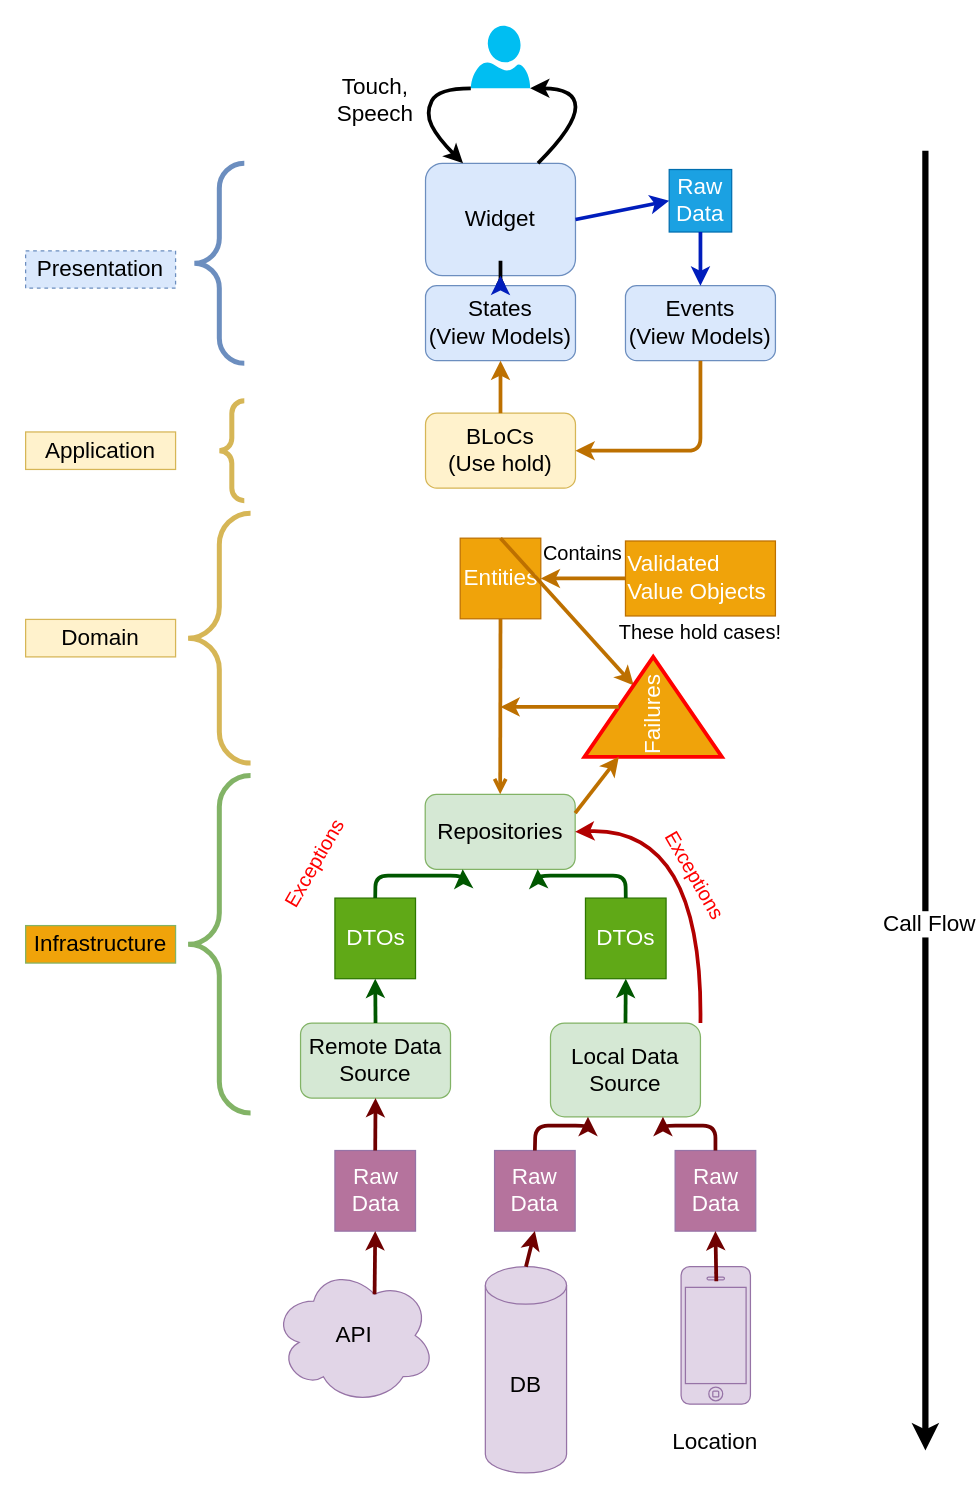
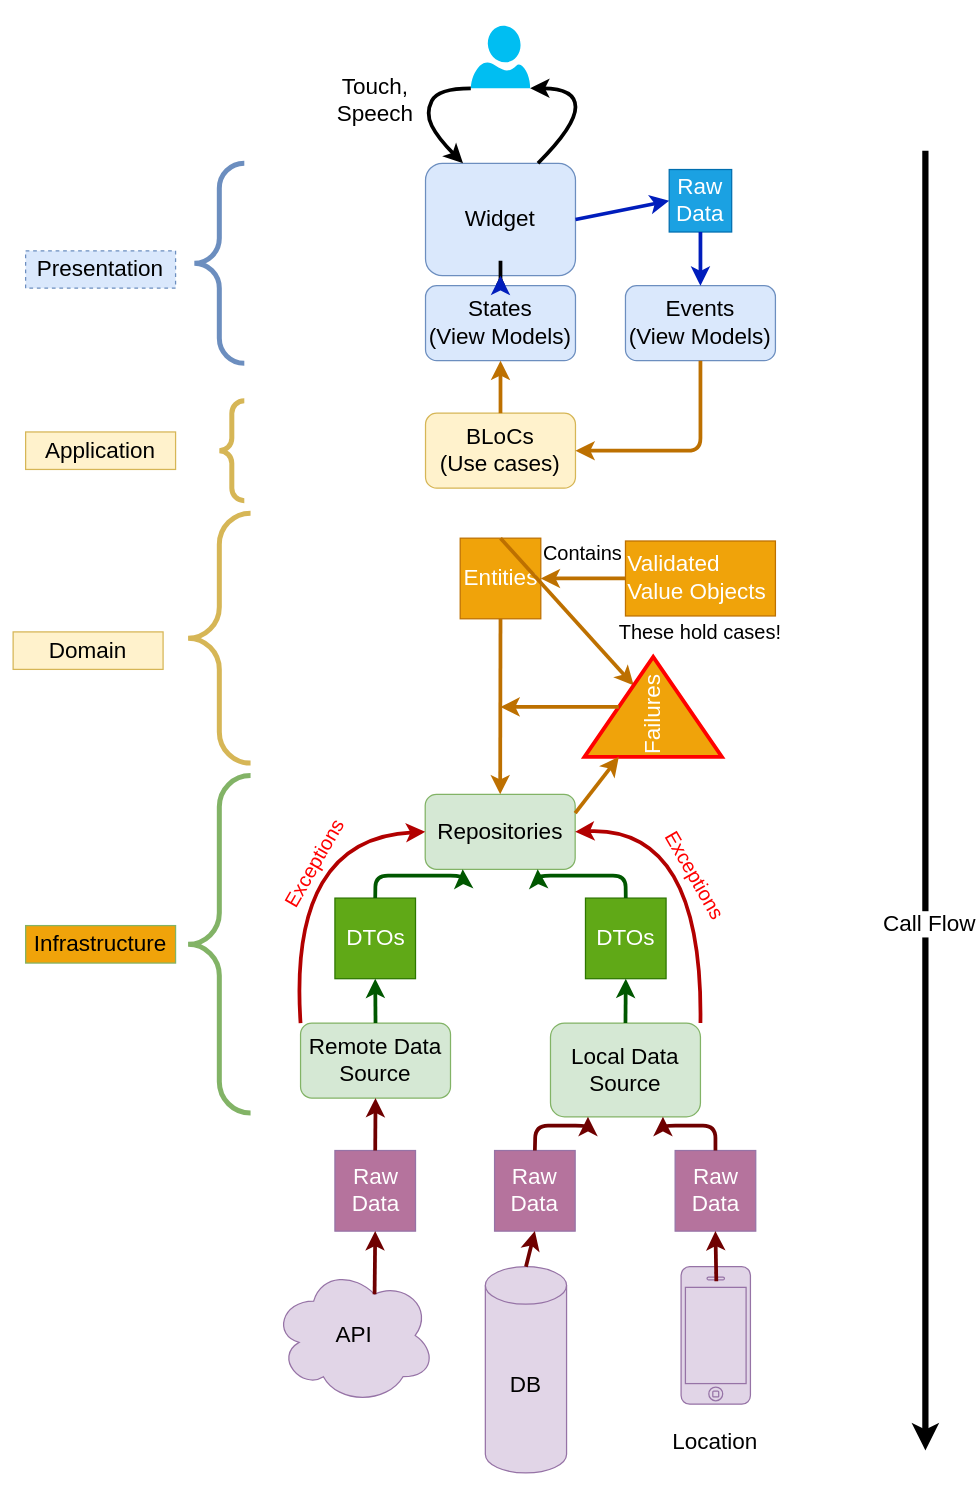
node "BLoCs (Use hold)": label "BLoCs (Use hold)" -> "BLoCs (Use cases)"
node "Domain": moved (101, 638) -> (88, 651)
edge "Entities" -> "Repositories": arrowhead open -> classic
edge "Remote Data Source" -> "Repositories": added
